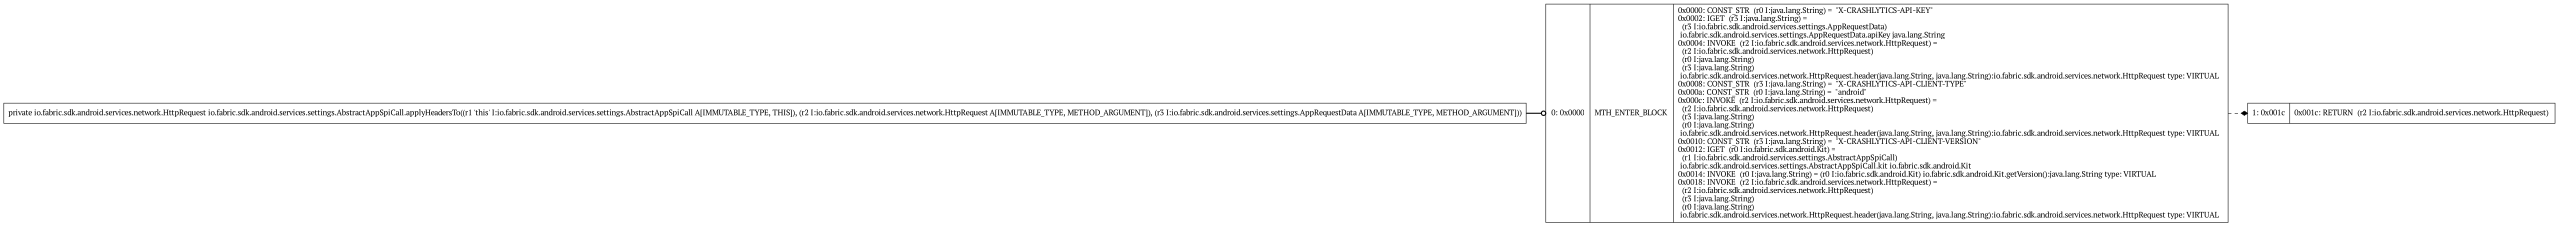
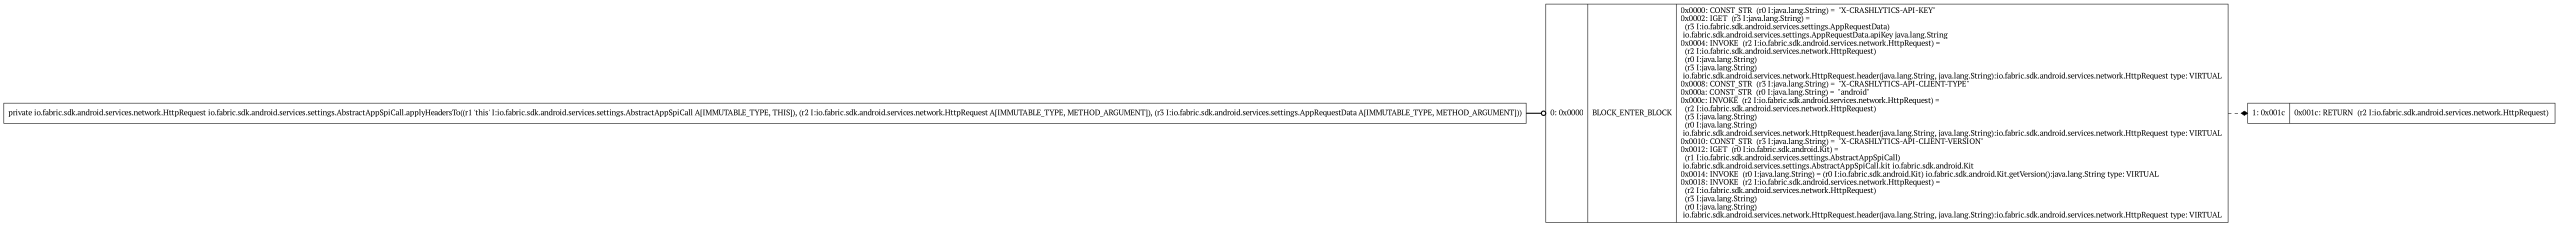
node "0: 0x0000": text "MTH_ENTER_BLOCK" -> "BLOCK_ENTER_BLOCK"
